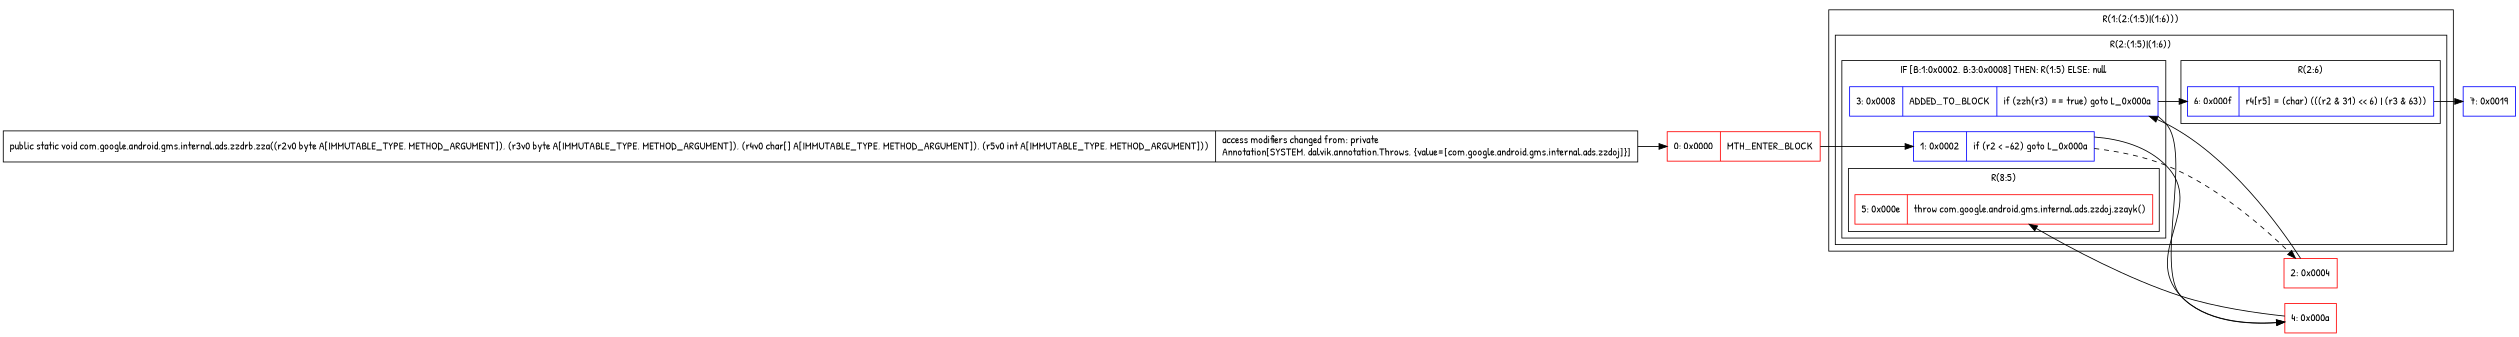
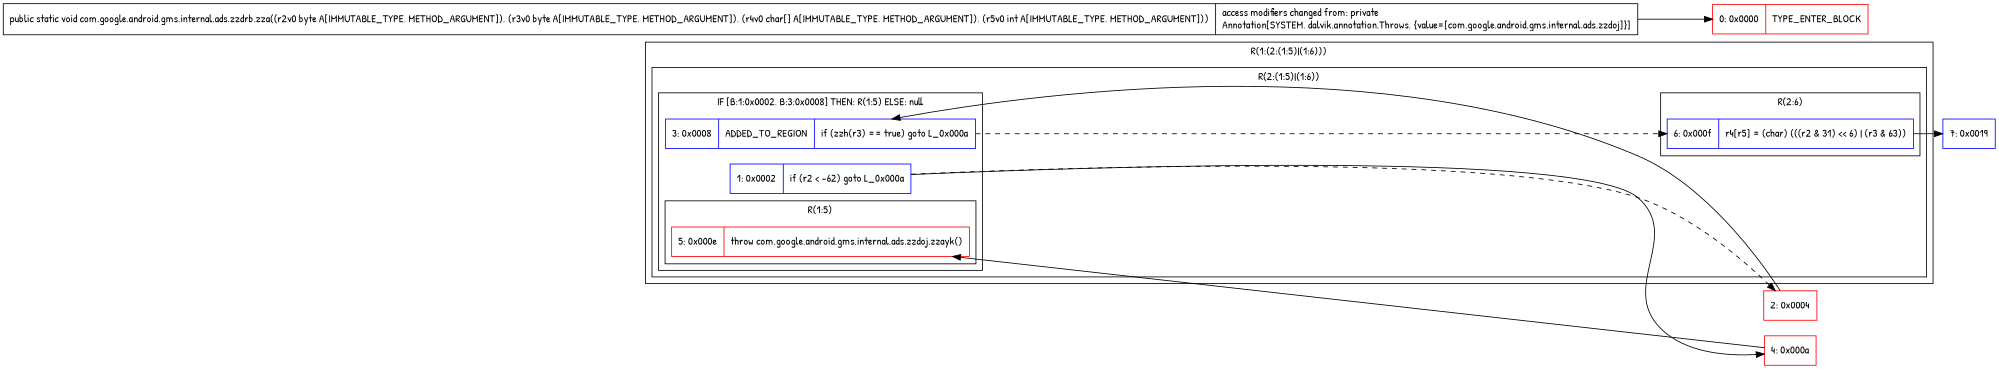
node "3: 0x0008": text "ADDED_TO_BLOCK" -> "ADDED_TO_REGION"
edge "3: 0x0008" -> "6: 0x000f": style solid -> dashed
node "0: 0x0000": text "MTH_ENTER_BLOCK" -> "TYPE_ENTER_BLOCK"
edge "0: 0x0000" -> "1: 0x0002": removed
cluster "R(8:5)": label "R(8:5)" -> "R(1:5)"
edge "3: 0x0008" -> "4: 0x000a": removed
